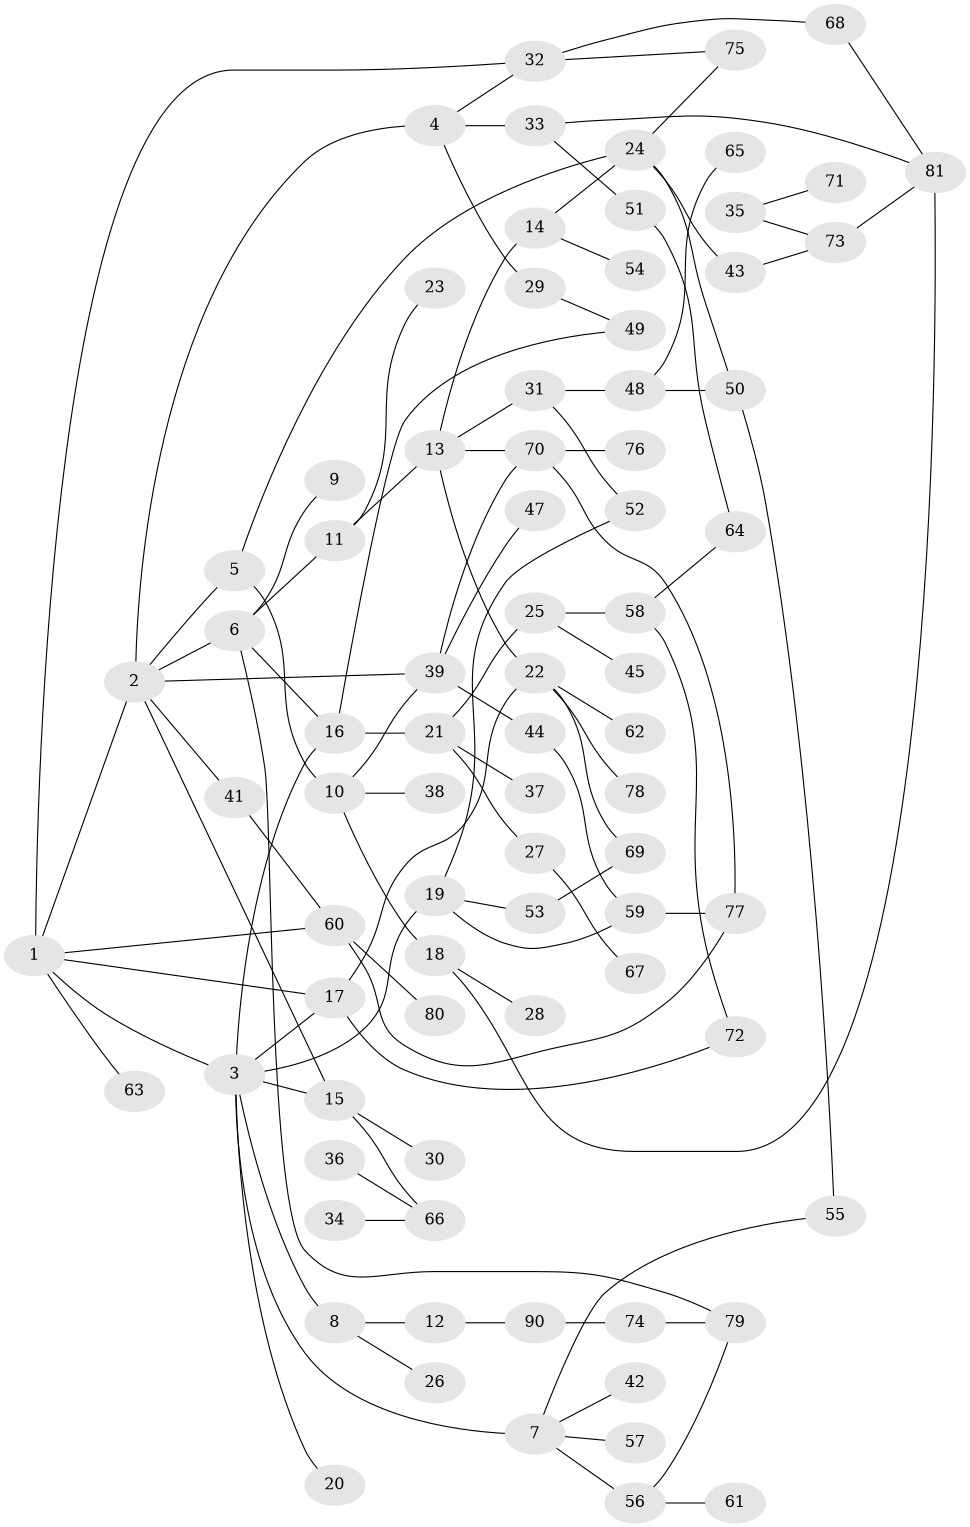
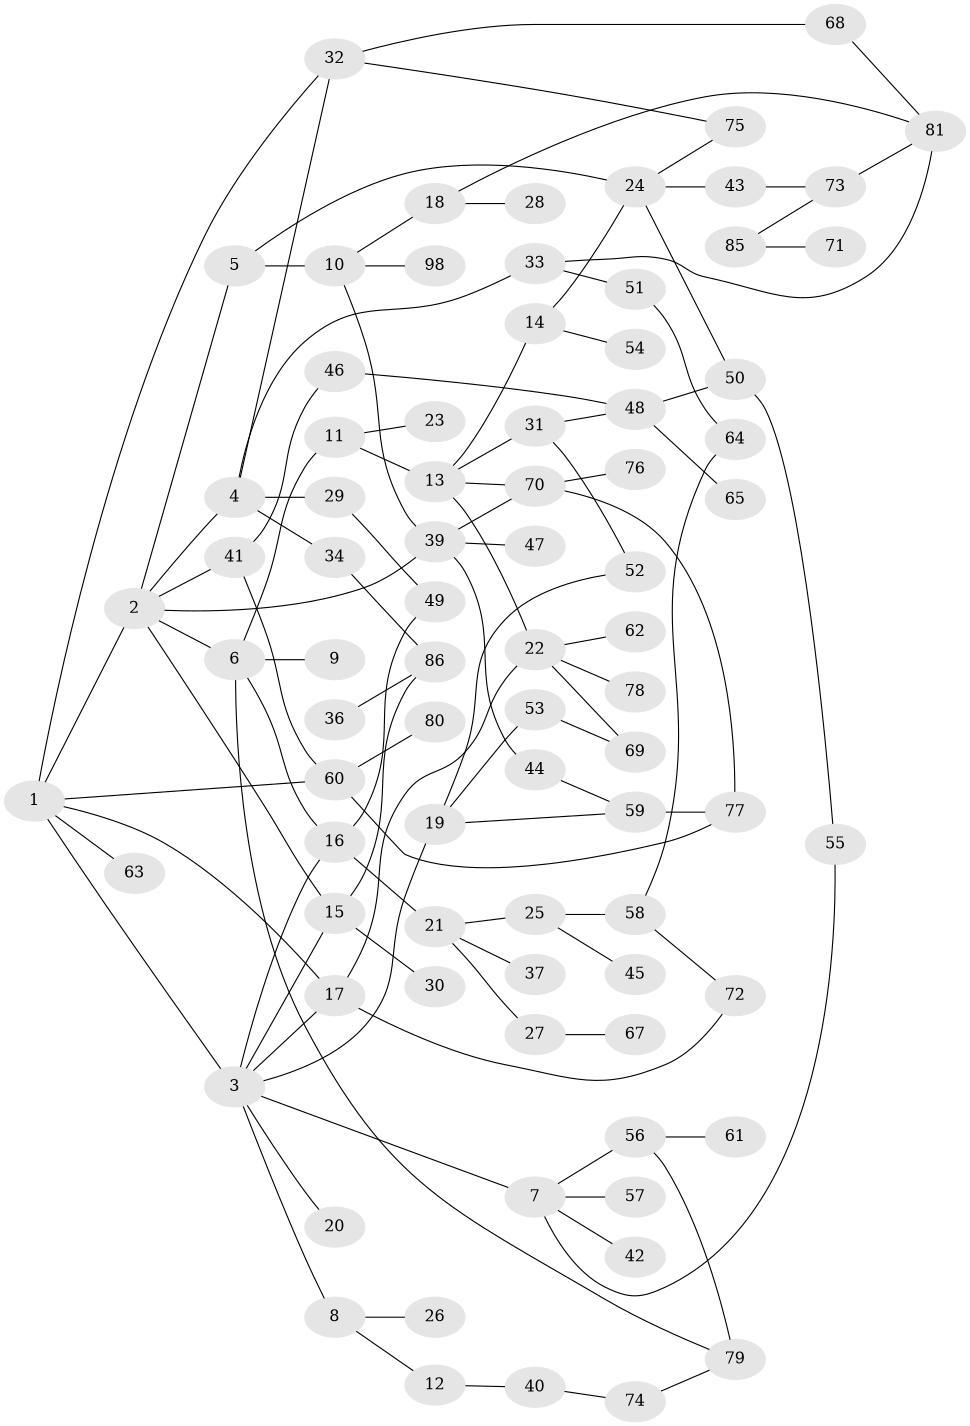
node "35": label "35" -> "85"
node "46": added
edge "4" -- "34": added
node "38": label "38" -> "98"
node "66": label "66" -> "86"
node "90": label "90" -> "40"
